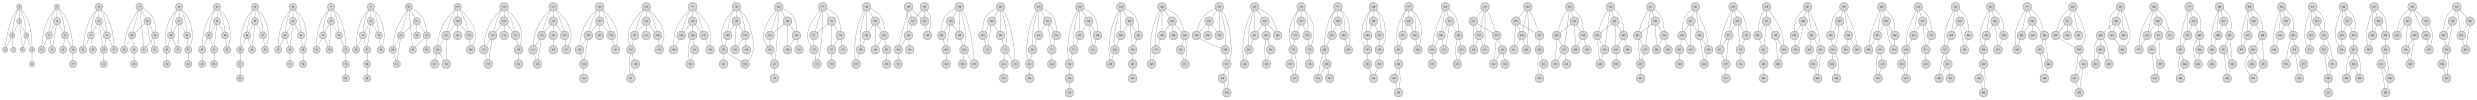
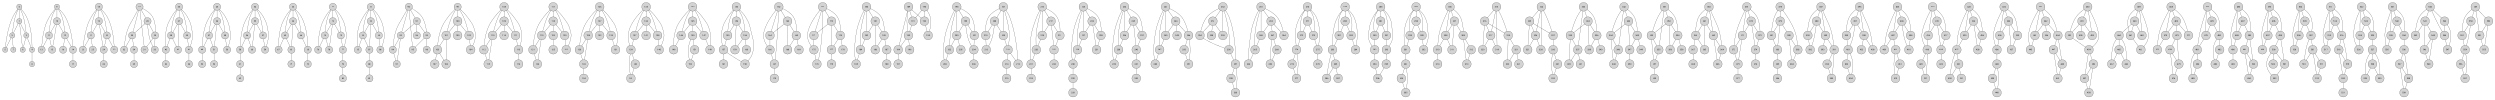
edge "202" -- "205": now "200" -- "205"
